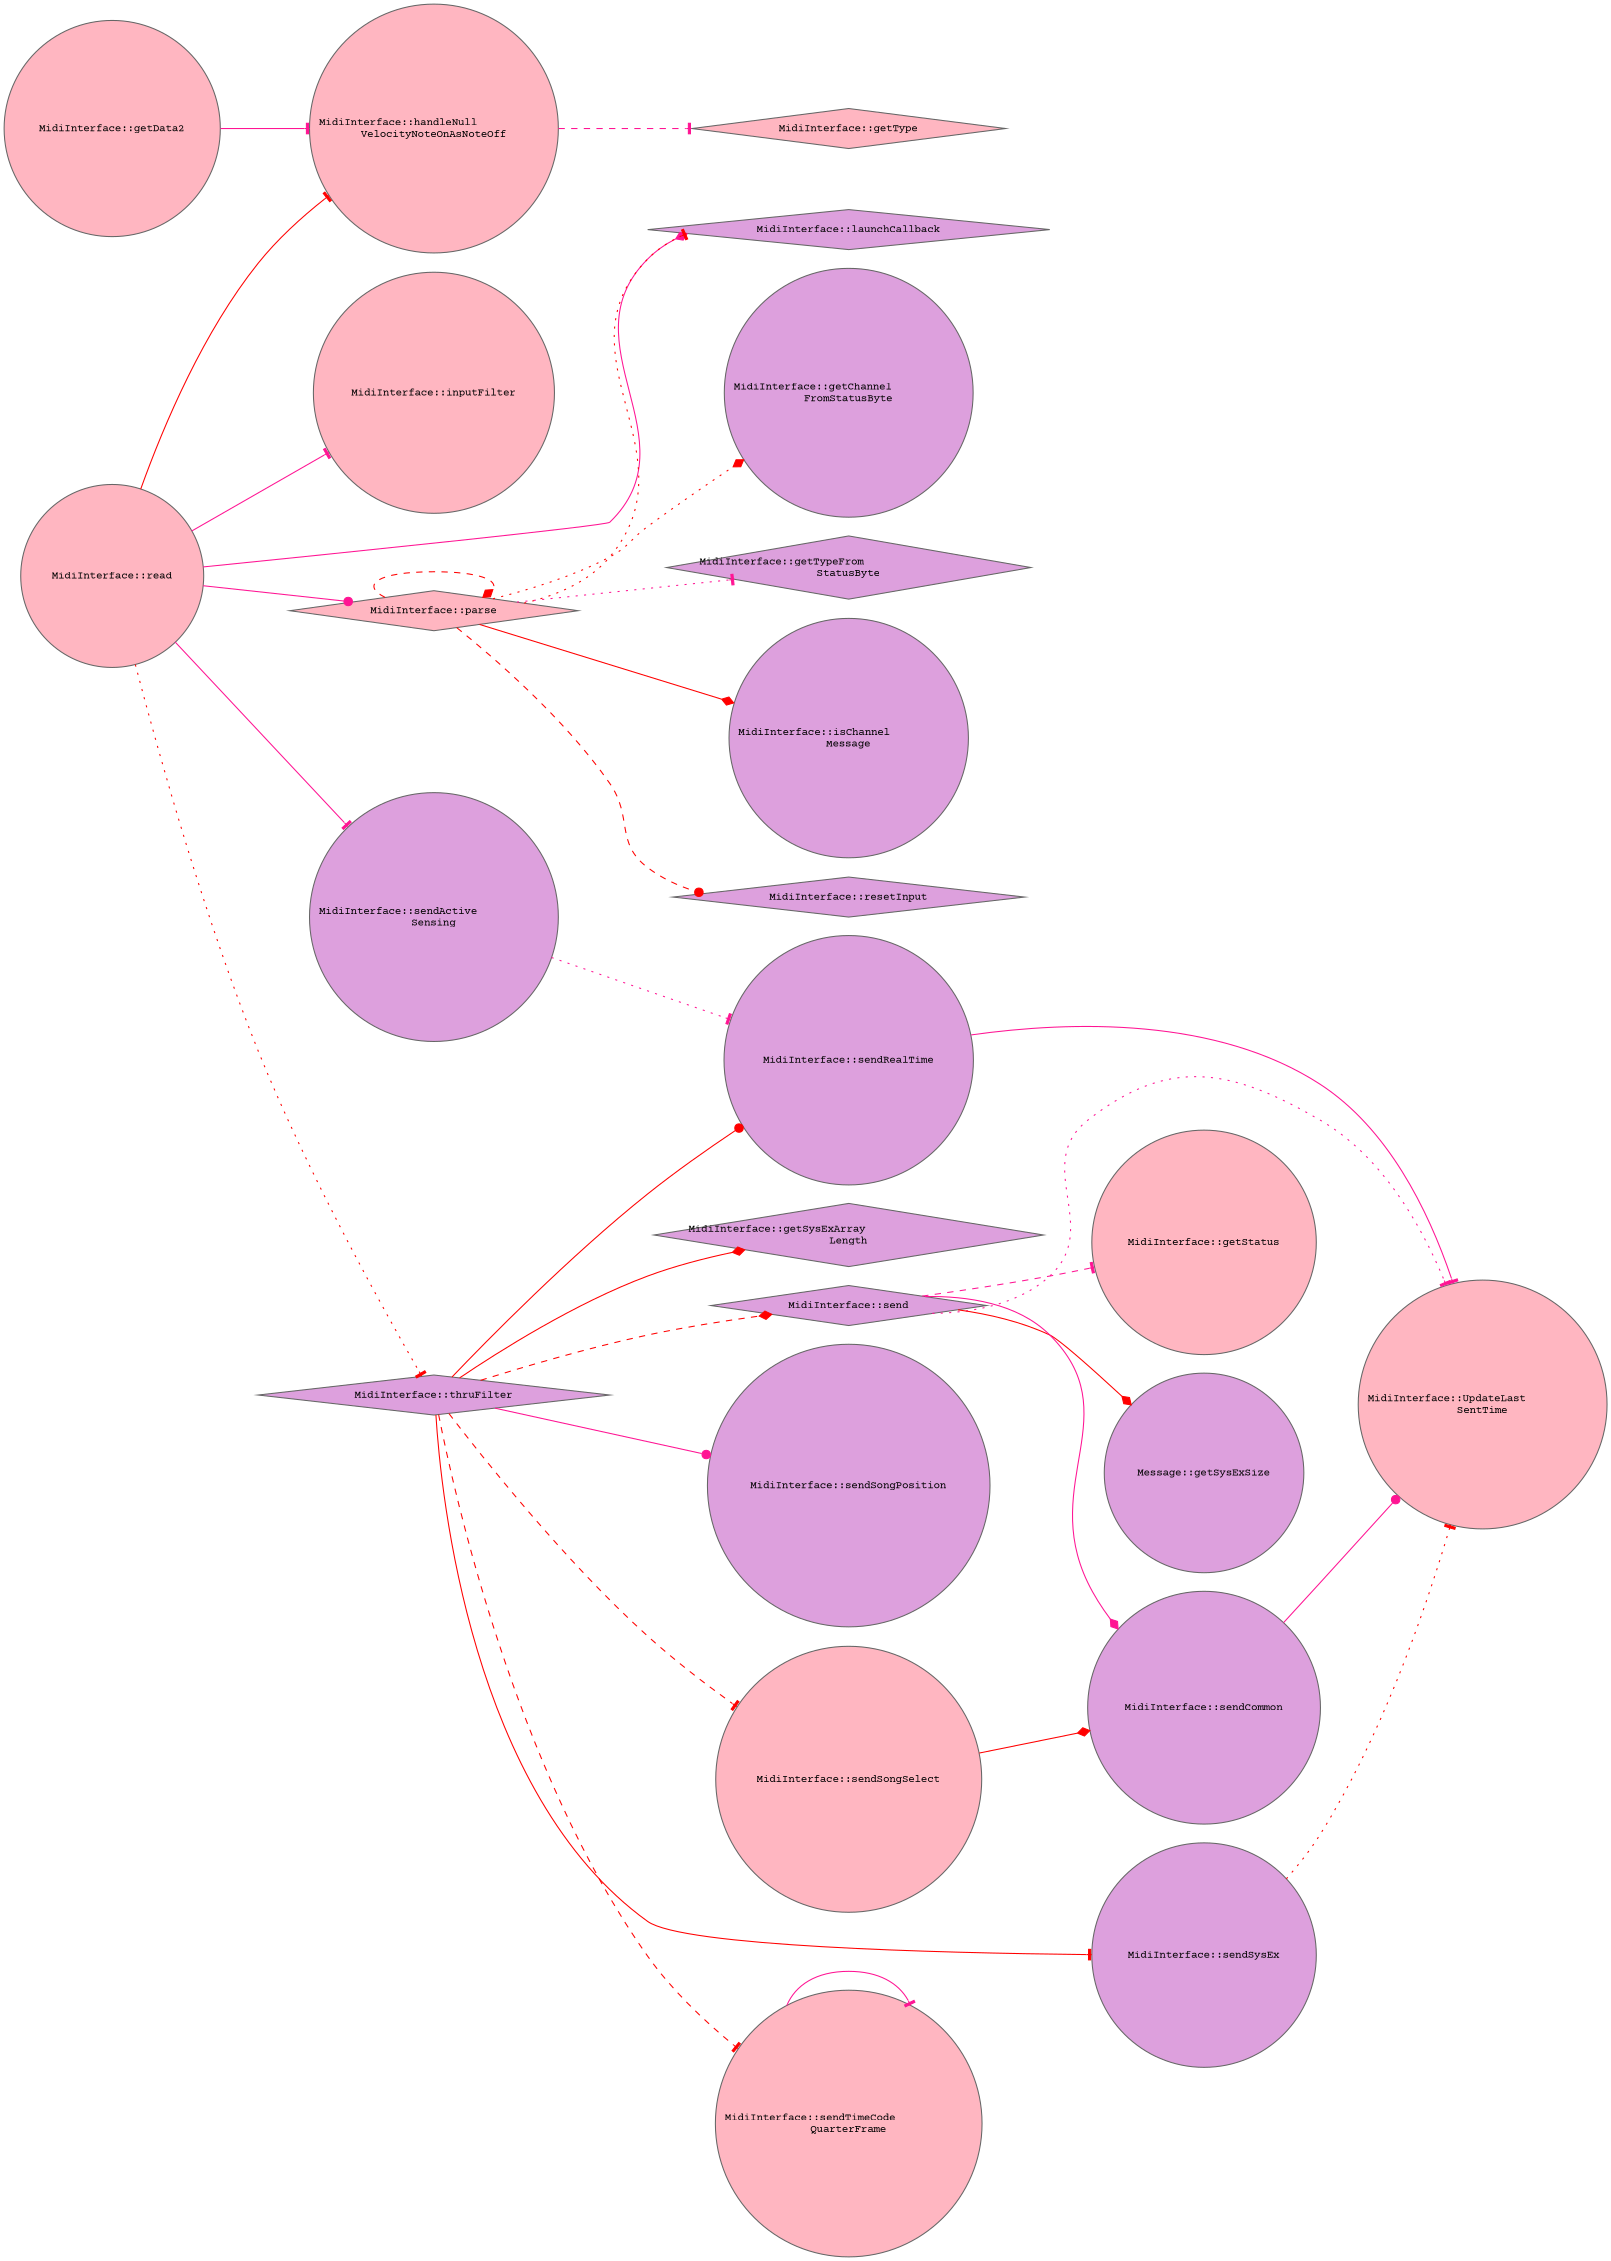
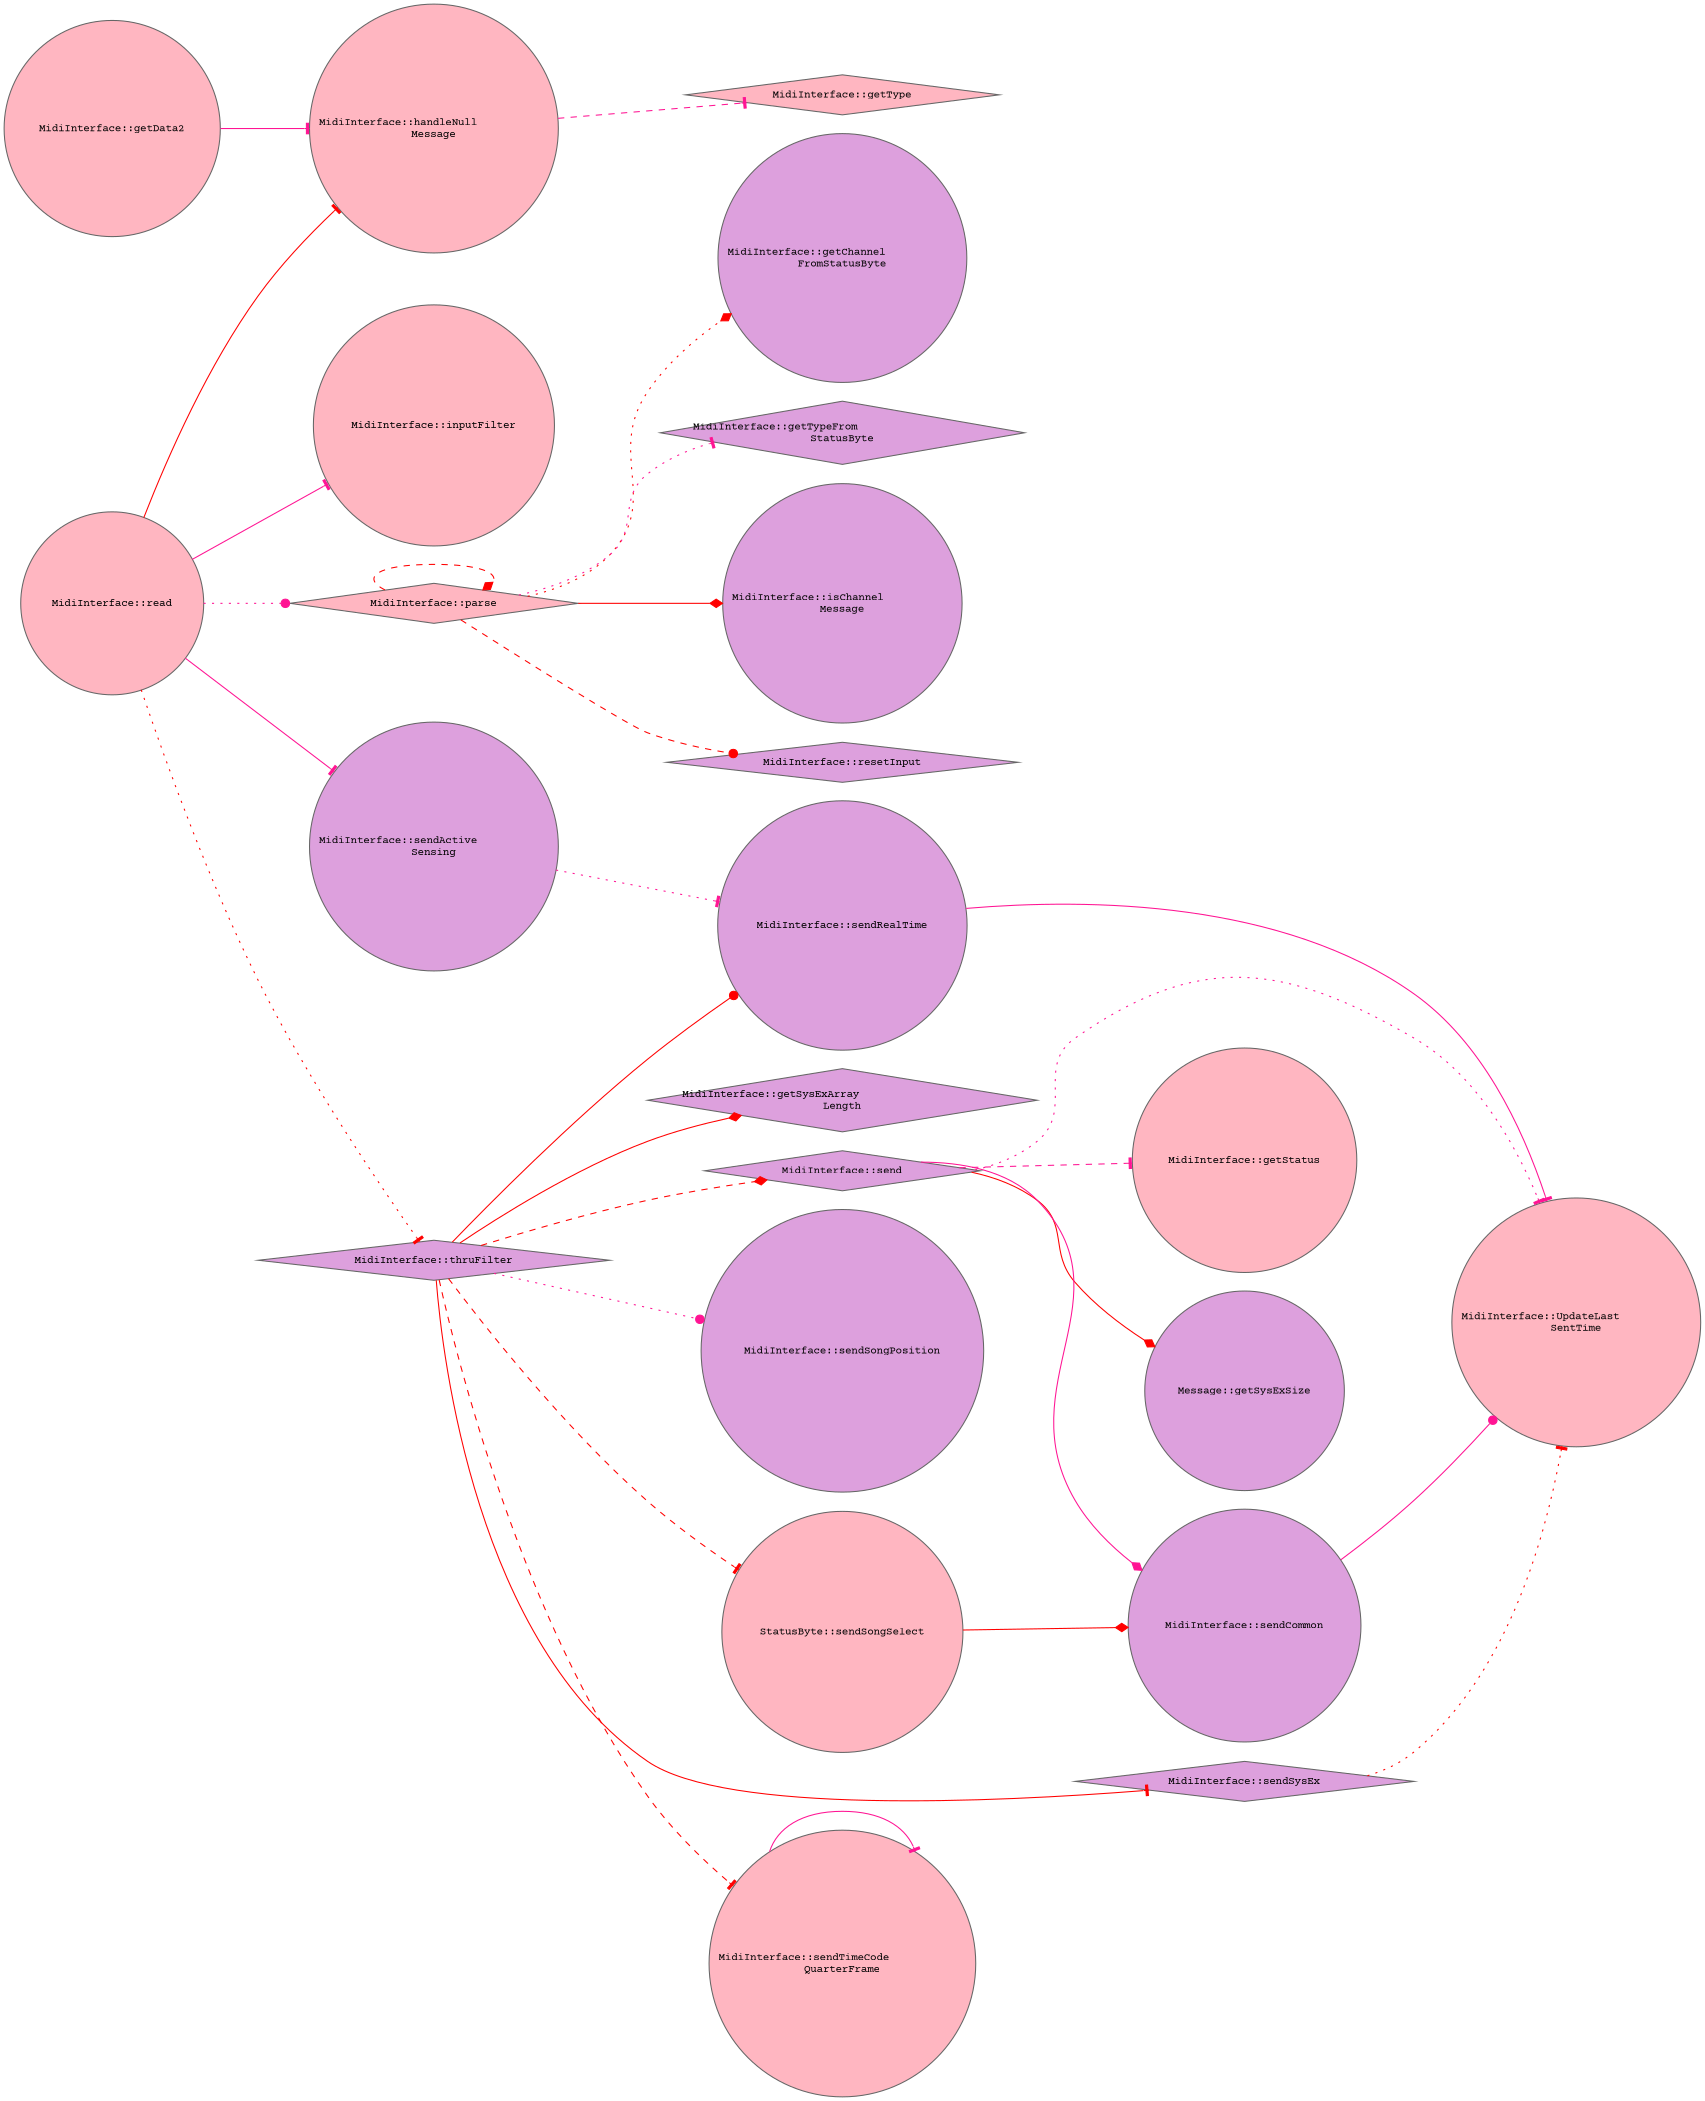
node "MidiInterface::handleNull VelocityNoteOnAsNoteOff": label "MidiInterface::handleNull VelocityNoteOnAsNoteOff" -> "MidiInterface::handleNull Message"
node "MidiInterface::launchCallback": removed
edge "MidiInterface::read" -> "MidiInterface::parse": style solid -> dotted
edge "MidiInterface::thruFilter" -> "MidiInterface::sendSongPosition": style solid -> dotted
node "MidiInterface::sendSongSelect": label "MidiInterface::sendSongSelect" -> "StatusByte::sendSongSelect"
node "MidiInterface::sendSysEx": shape circle -> diamond
